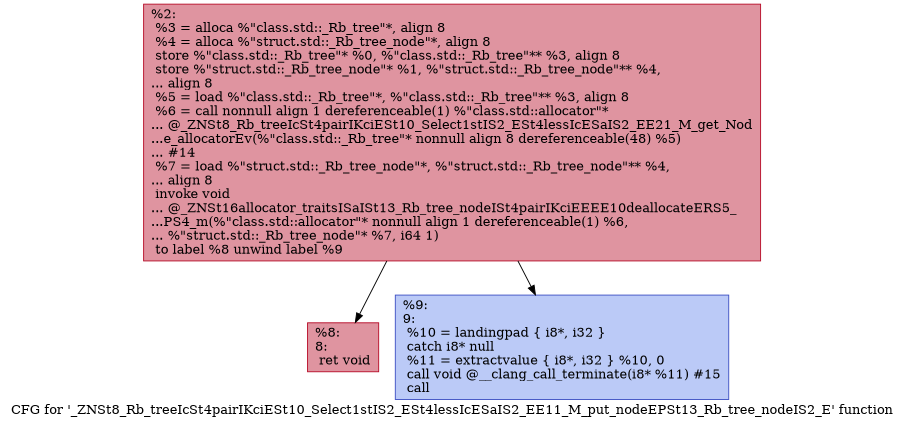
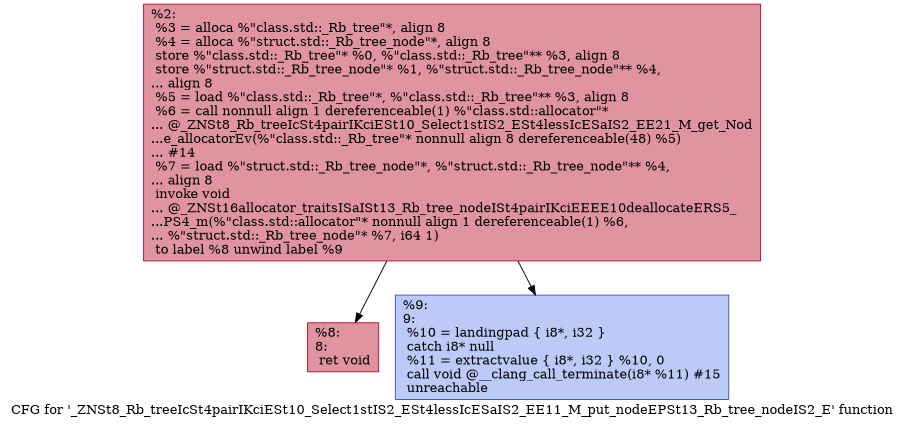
node "%9:": text "call" -> "unreachable"
